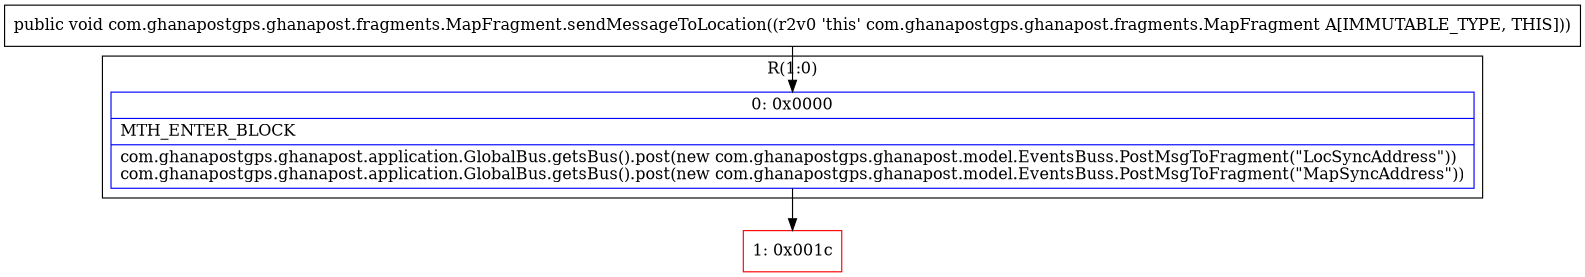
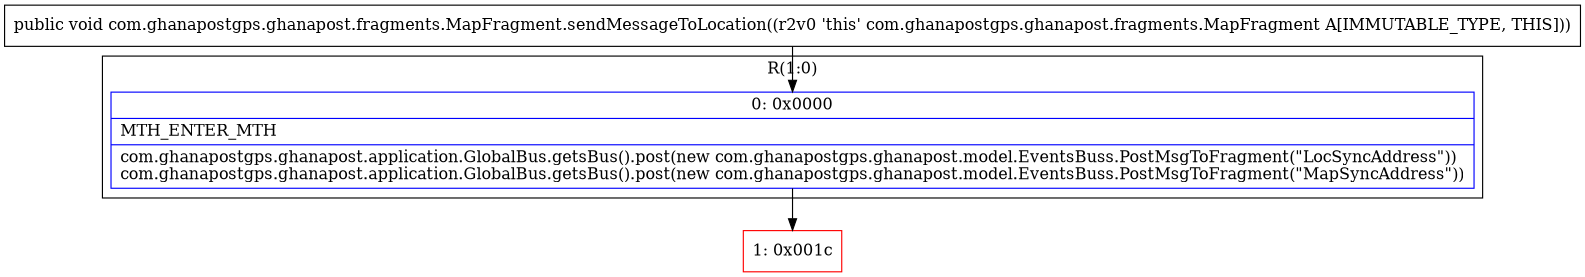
node "0: 0x0000": text "MTH_ENTER_BLOCK" -> "MTH_ENTER_MTH"
